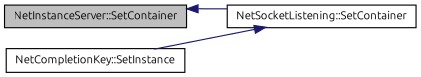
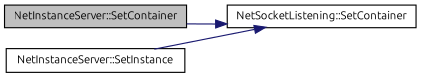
edge "NetSocketListening::SetContainer" -> "NetInstanceServer::SetContainer": reversed
node "NetCompletionKey::SetInstance": label "NetCompletionKey::SetInstance" -> "NetInstanceServer::SetInstance"
